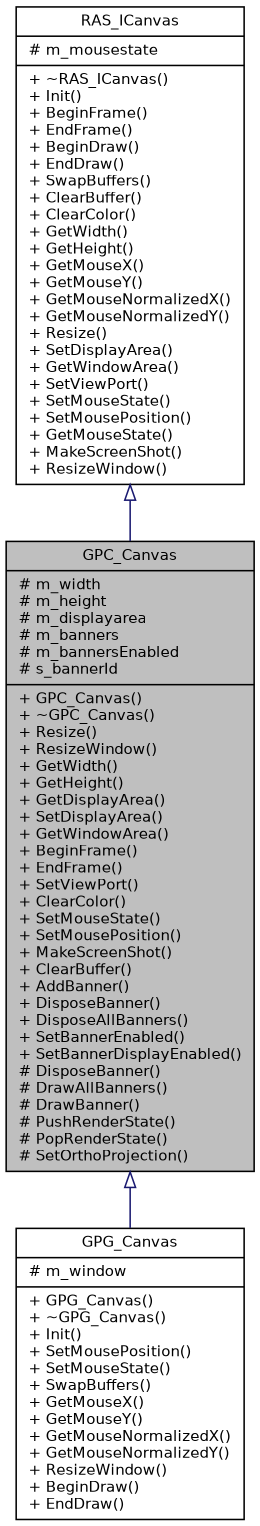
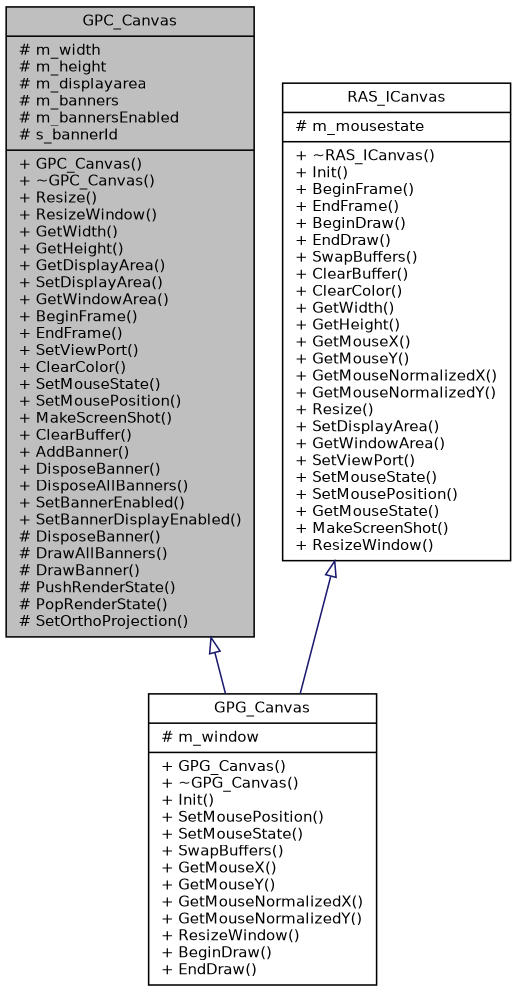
edge "GPC_Canvas" -> "RAS_ICanvas": now "GPG_Canvas" -> "RAS_ICanvas"
